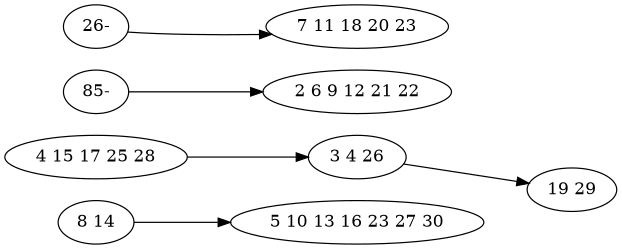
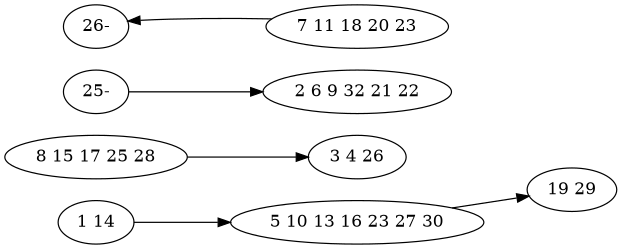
edge "26-" -> "7 11 18 20 23": reversed
node "85-": label "85-" -> "25-"
node "2 6 9 12 21 22": label "2 6 9 12 21 22" -> "2 6 9 32 21 22"
node "4 15 17 25 28": label "4 15 17 25 28" -> "8 15 17 25 28"
edge "3 4 26" -> "19 29": now "5 10 13 16 23 27 30" -> "19 29"
node "8 14": label "8 14" -> "1 14"
